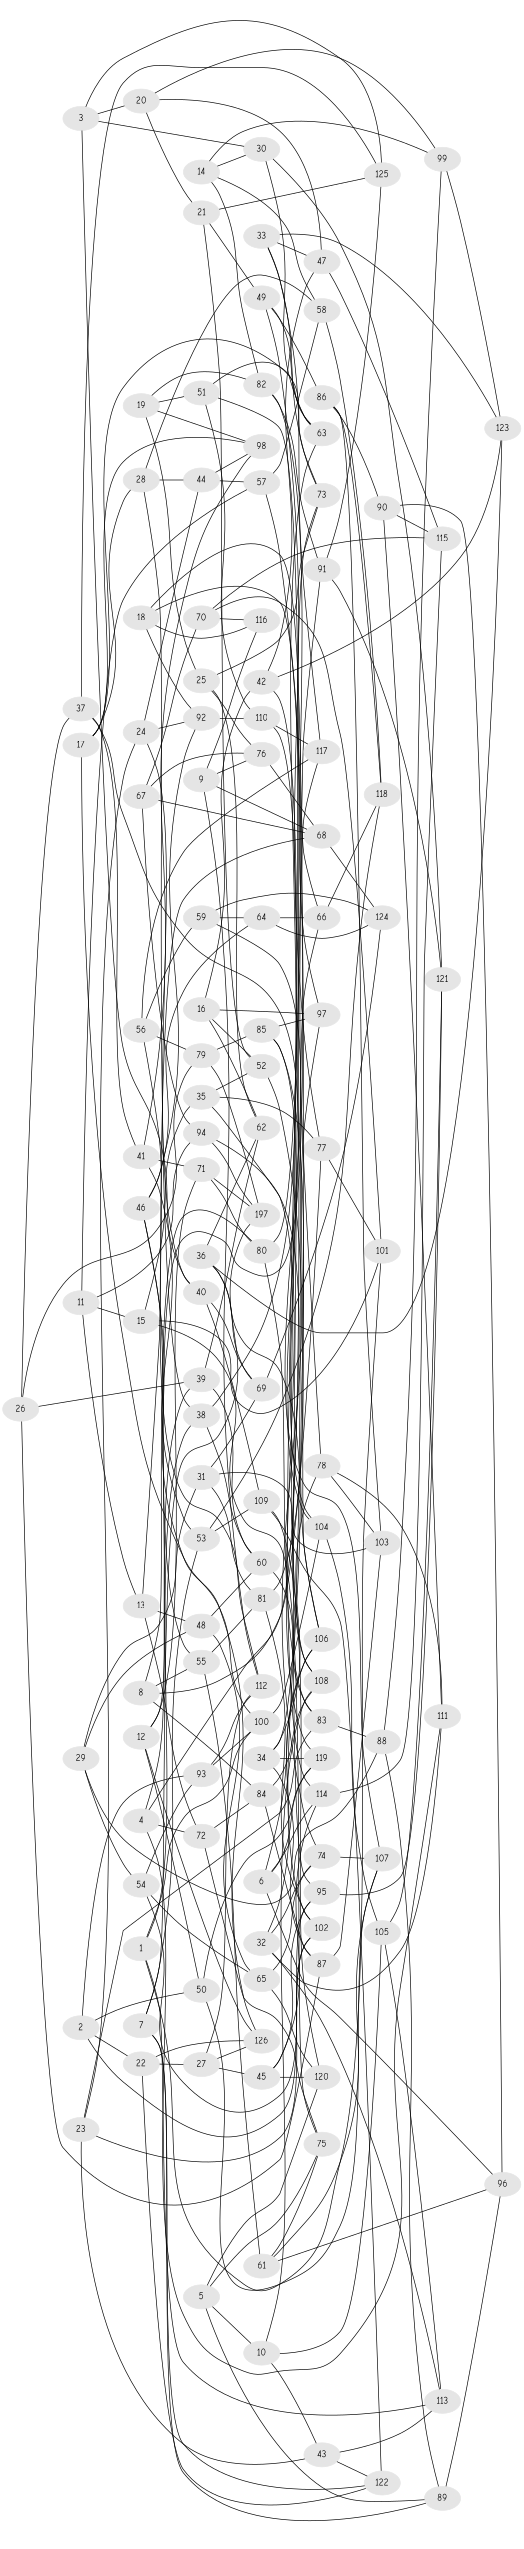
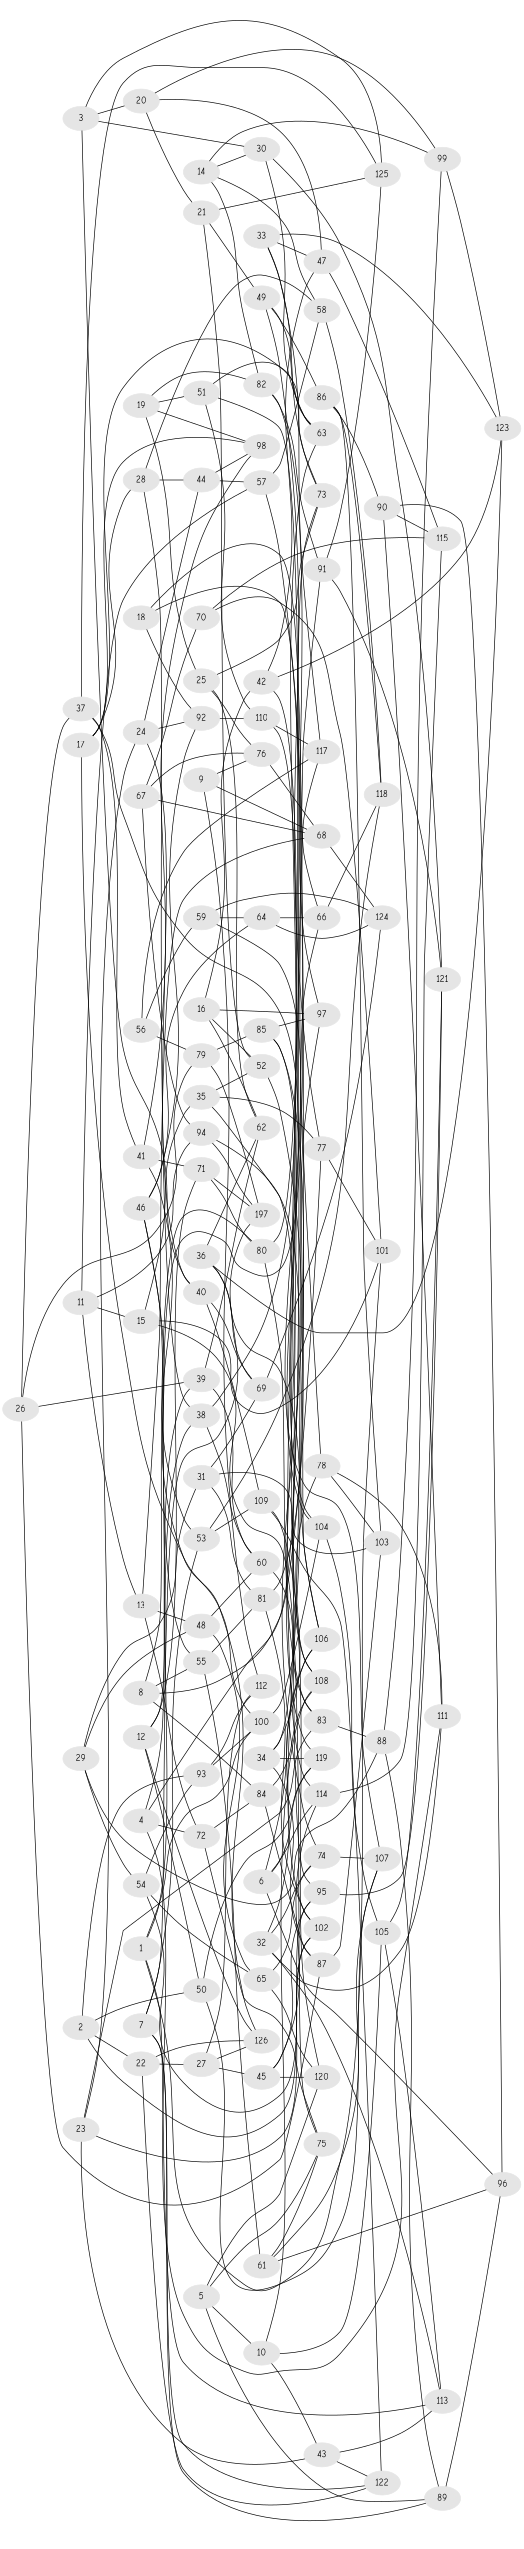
node "116": removed
edge "56" -- "112": removed
